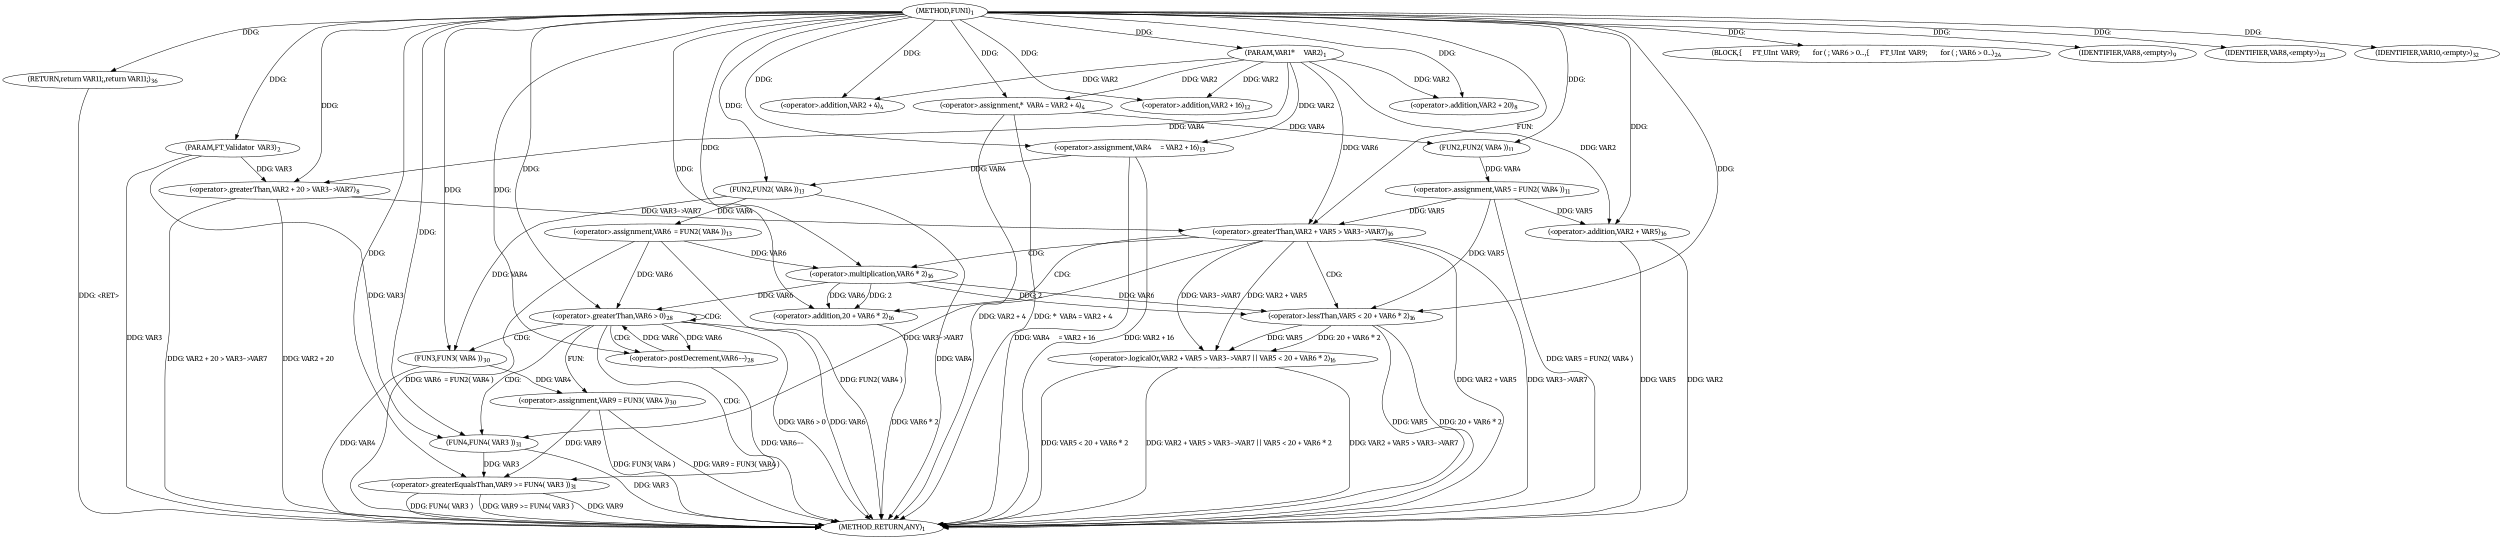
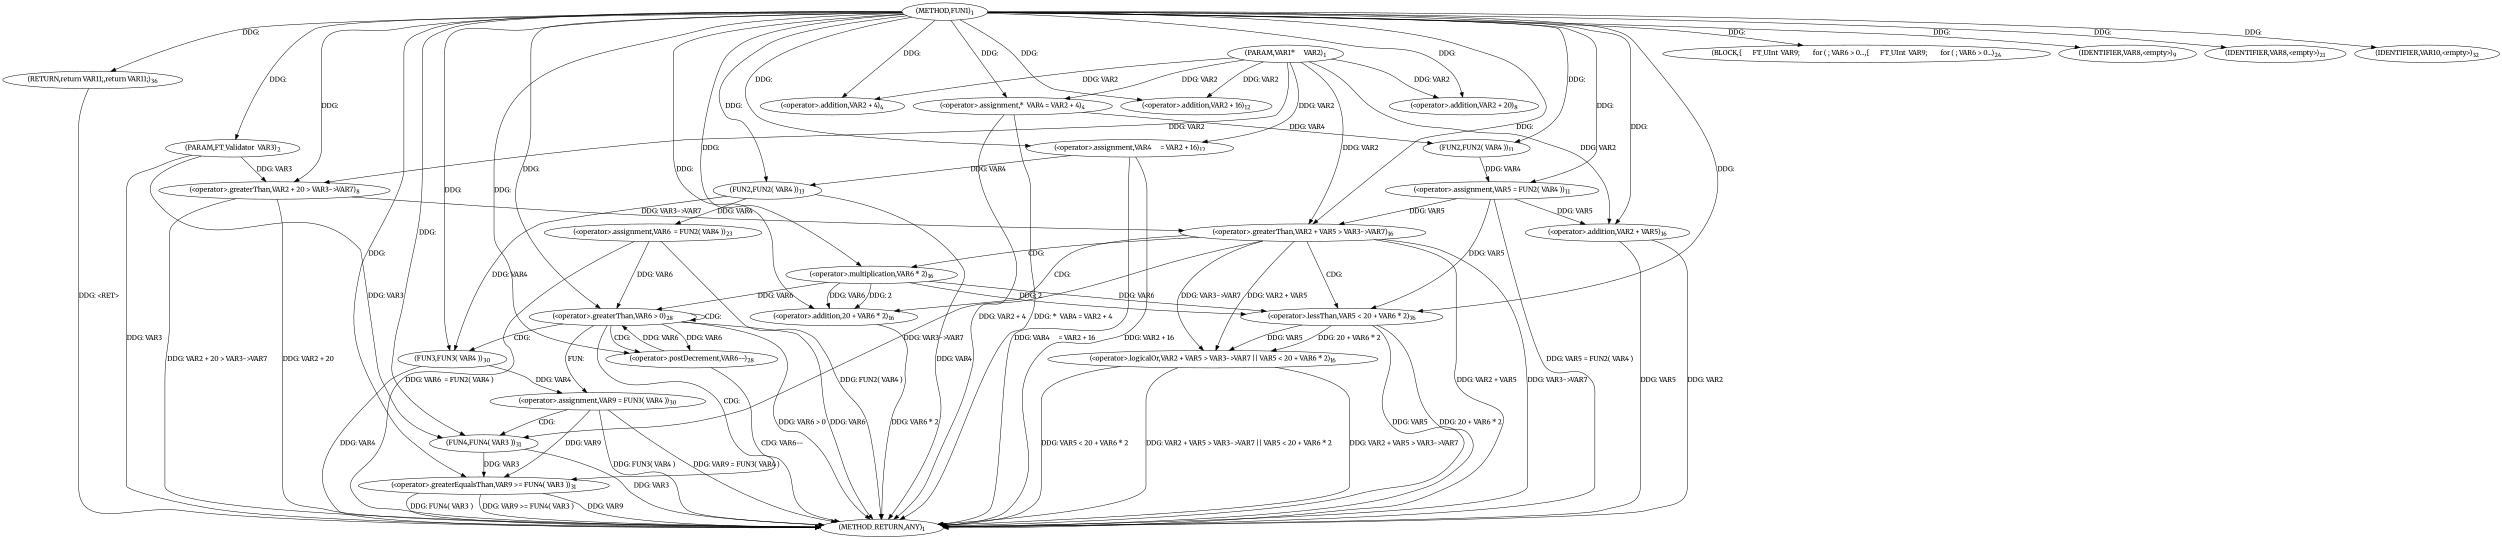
edge "(METHOD,FUN1)" -> "(PARAM,VAR1*      VAR2)": now "(METHOD,FUN1)" -> "(<operator>.assignment,VAR5 = FUN2( VAR4 ))"
edge "(PARAM,VAR1*      VAR2)" -> "(<operator>.greaterThan,VAR2 + 20 > VAR3->VAR7)": label "DDG: VAR4" -> "DDG: VAR2"
edge "(METHOD,FUN1)" -> "(<operator>.greaterThan,VAR2 + VAR5 > VAR3->VAR7)": label "FUN: " -> "DDG: "
node "(<operator>.assignment,VAR4      = VAR2 + 16)": text "13" -> "12"
edge "(PARAM,VAR1*      VAR2)" -> "(<operator>.greaterThan,VAR2 + VAR5 > VAR3->VAR7)": label "DDG: VAR6" -> "DDG: VAR2"
node "(<operator>.assignment,VAR6  = FUN2( VAR4 ))": text "13" -> "23"
edge "(<operator>.assignment,VAR6  = FUN2( VAR4 ))" -> "(<operator>.multiplication,VAR6 * 2)": removed, label "DDG: VAR6"
node "(<operator>.lessThan,VAR5 < 20 + VAR6 * 2)": text "16" -> "76"
edge "(<operator>.greaterThan,VAR6 > 0)" -> "(FUN4,FUN4( VAR3 ))": now "(<operator>.assignment,VAR9 = FUN3( VAR4 ))" -> "(FUN4,FUN4( VAR3 ))"
edge "(<operator>.postDecrement,VAR6--)" -> "(METHOD_RETURN,ANY)": label "DDG: VAR6--" -> "CDG: VAR6--"
